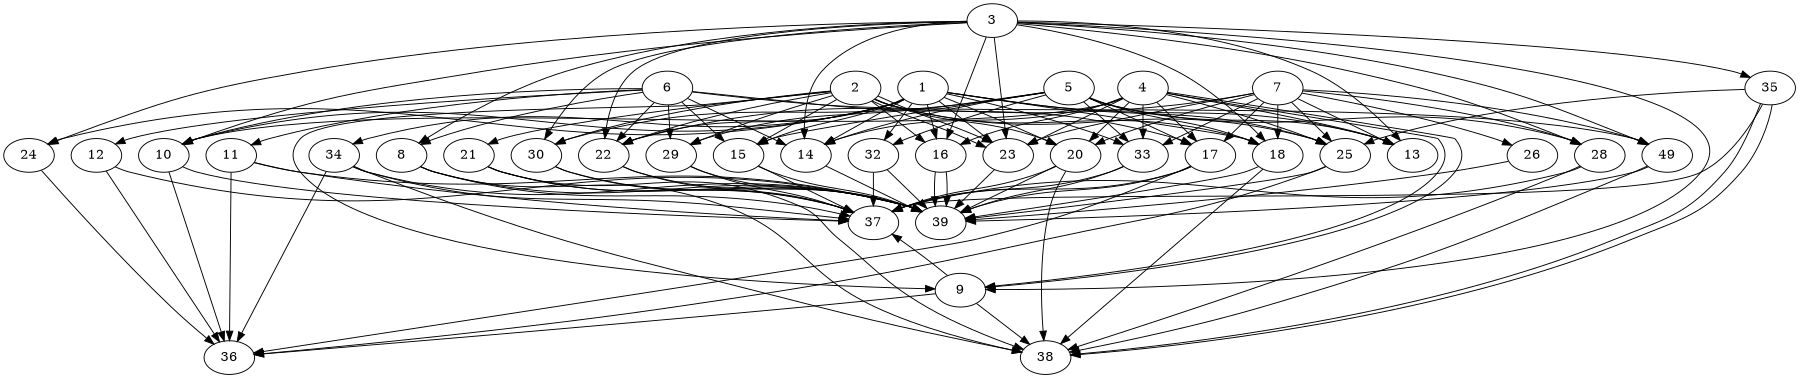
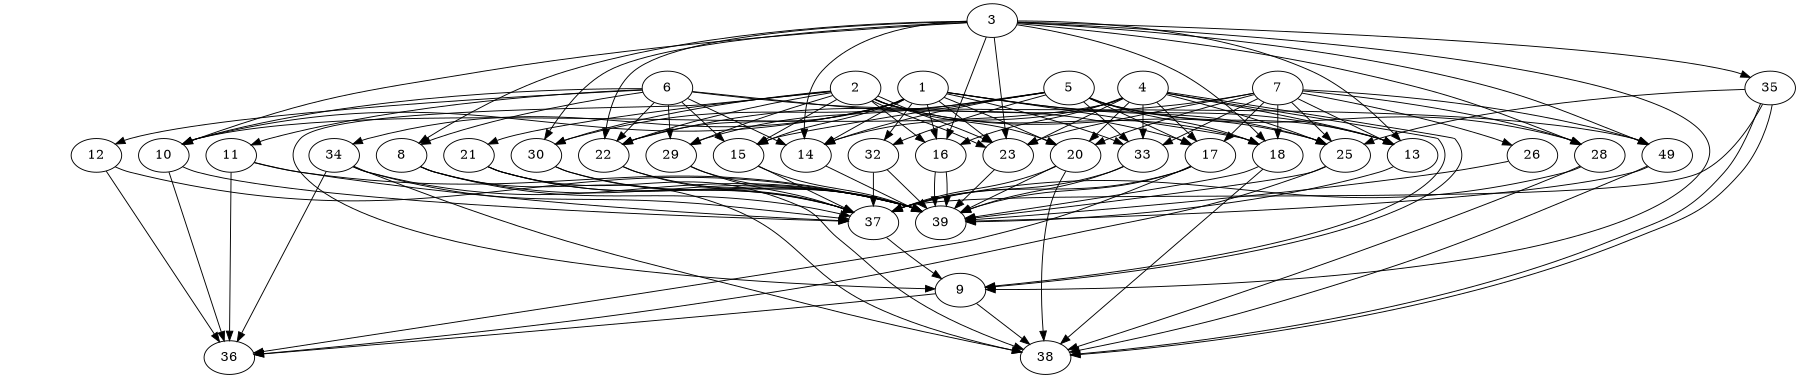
node "24": removed
edge "13" -> "39": added
edge "9" -> "37": reversed
